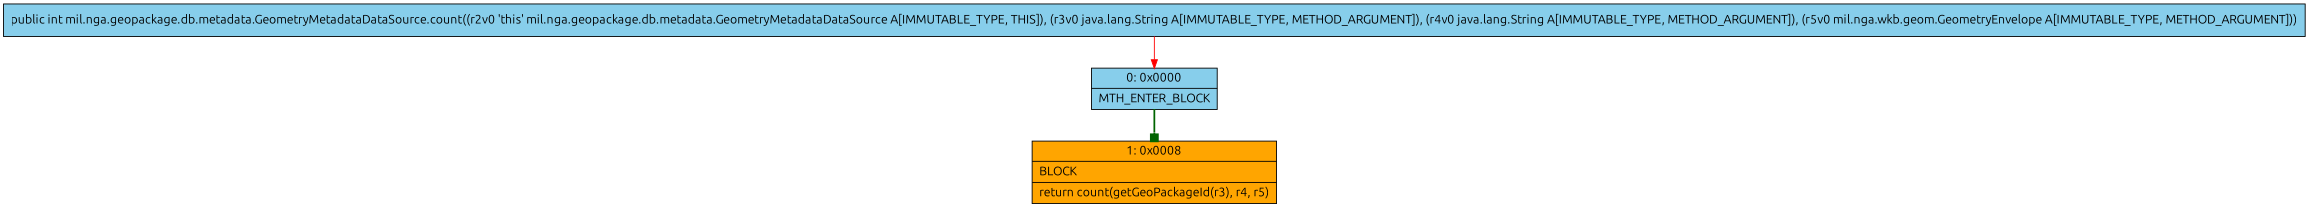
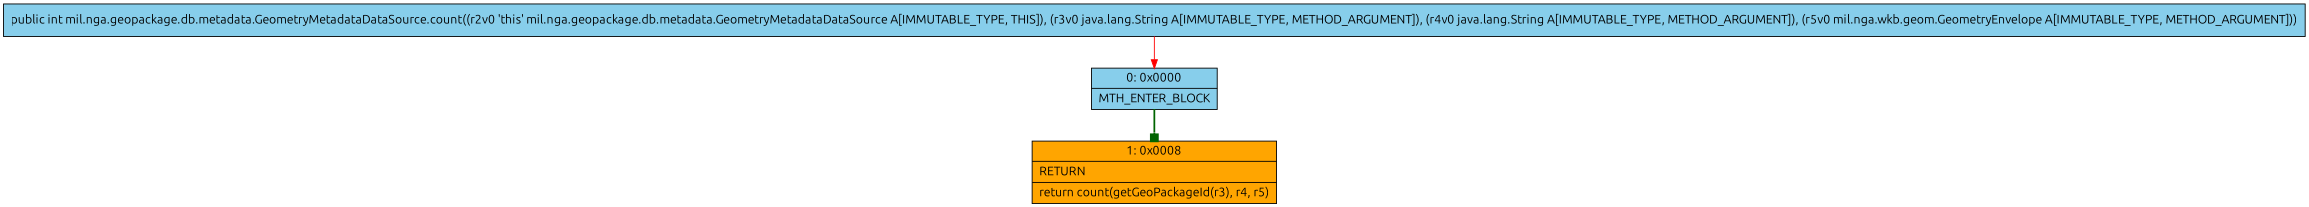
node "1: 0x0008": text "BLOCK" -> "RETURN"
